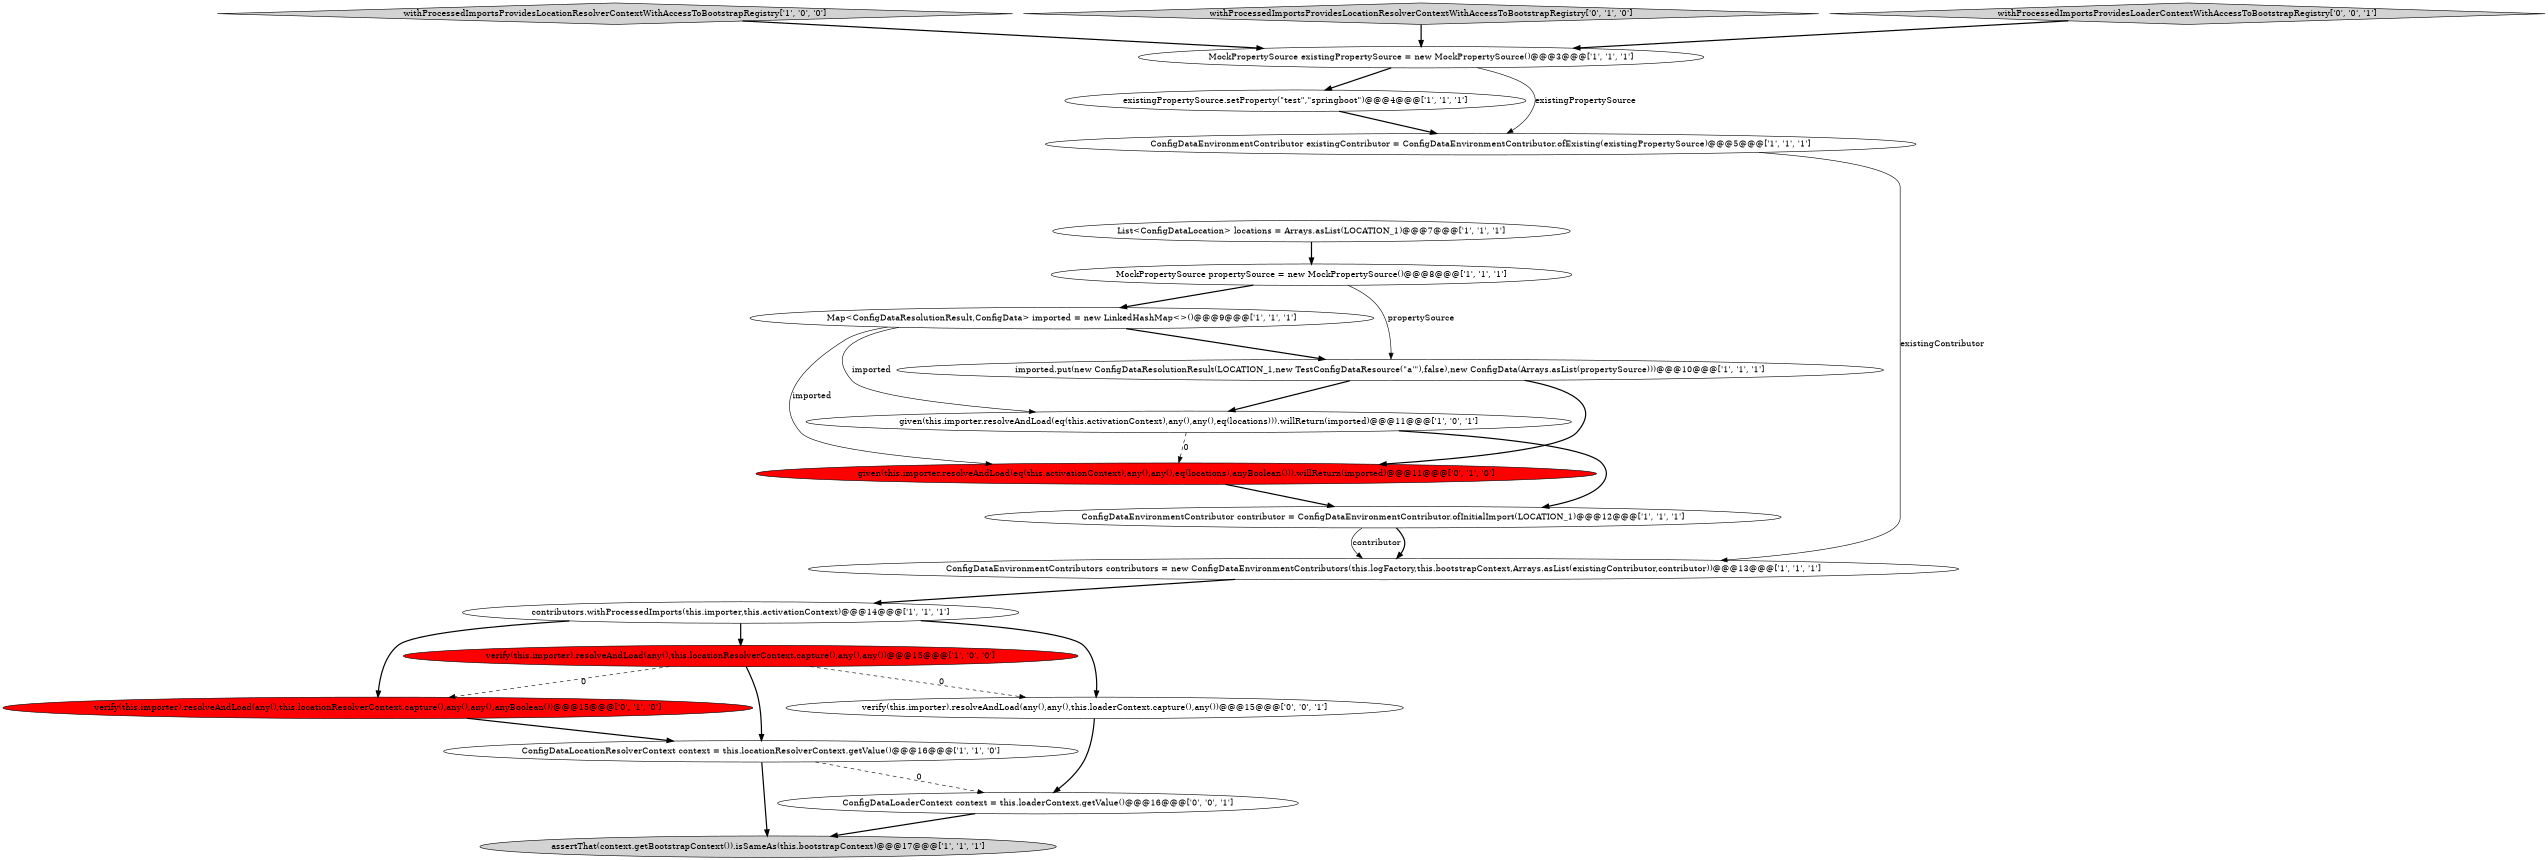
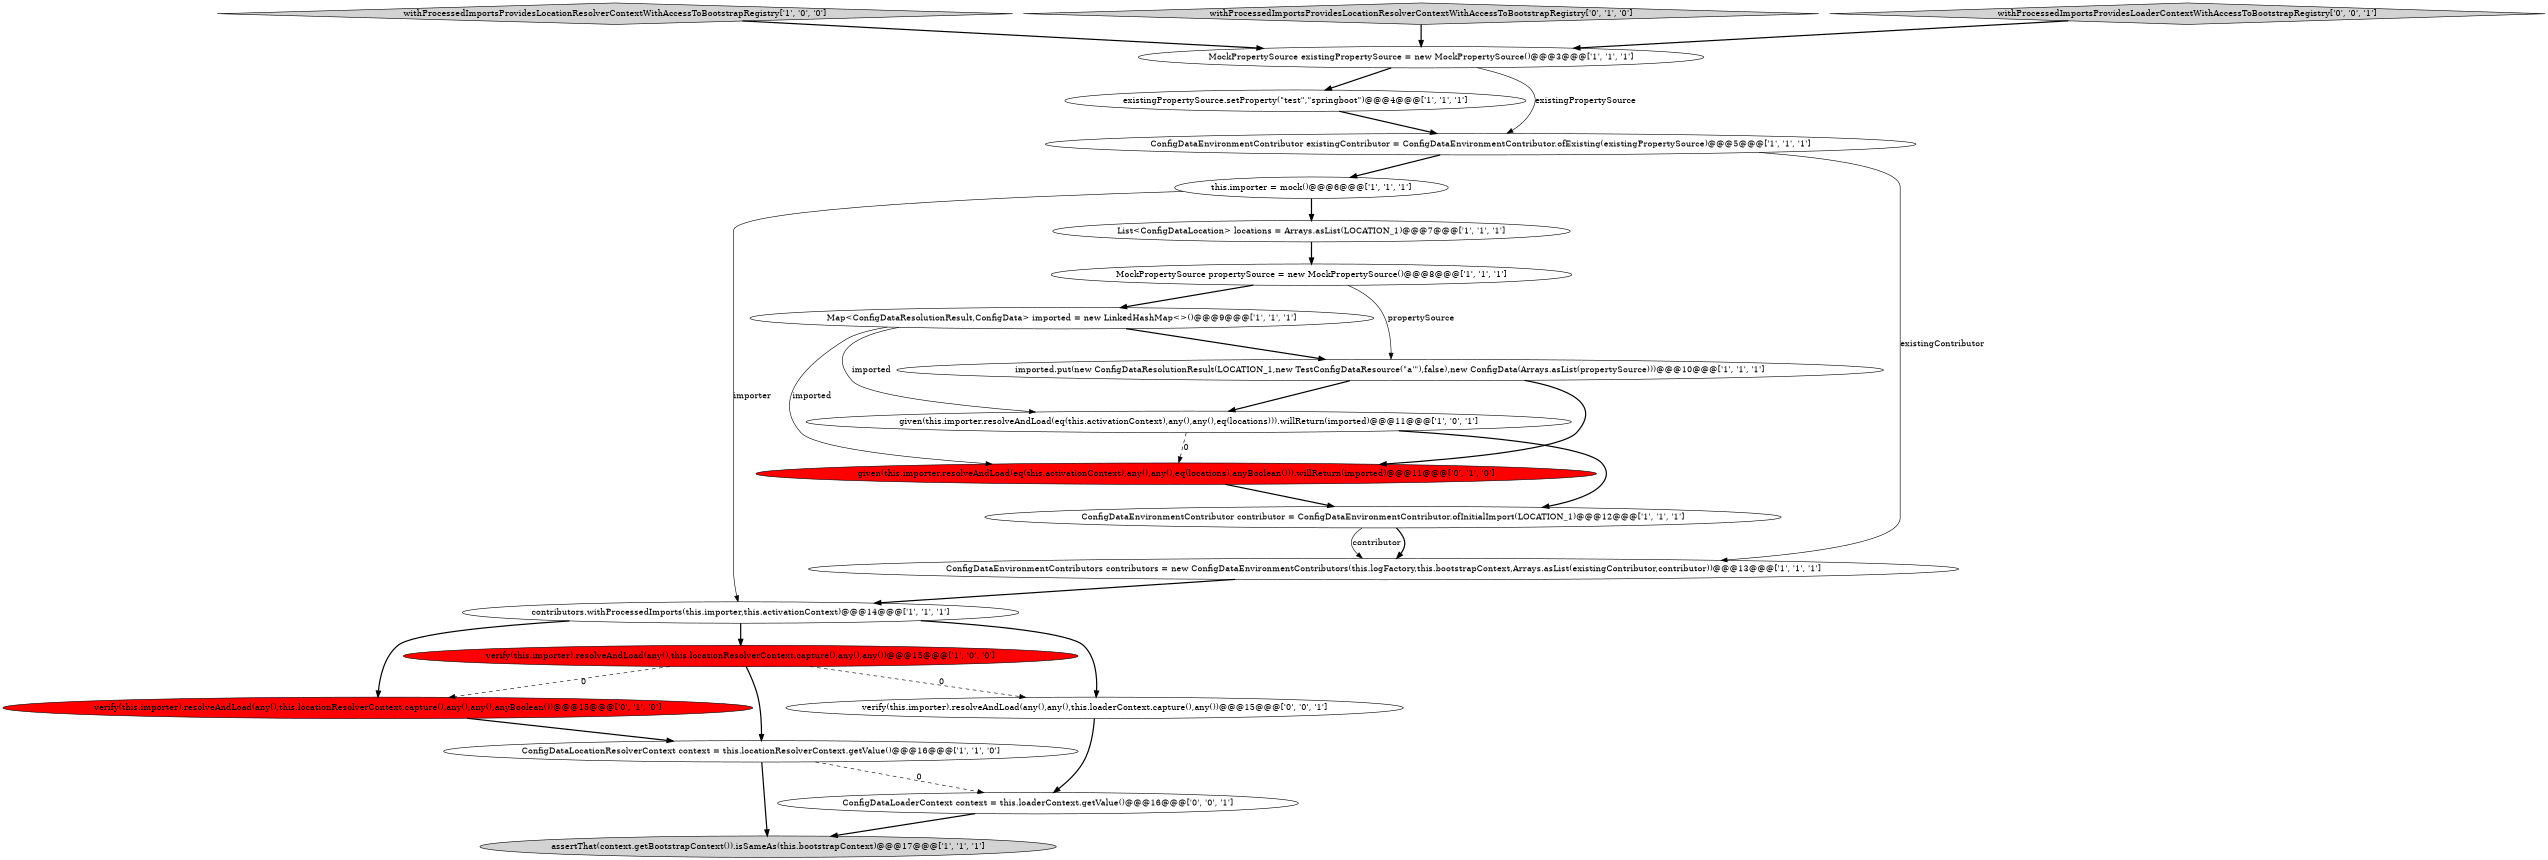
node "this.importer = mock()@@@6@@@['1', '1', '1']": added
